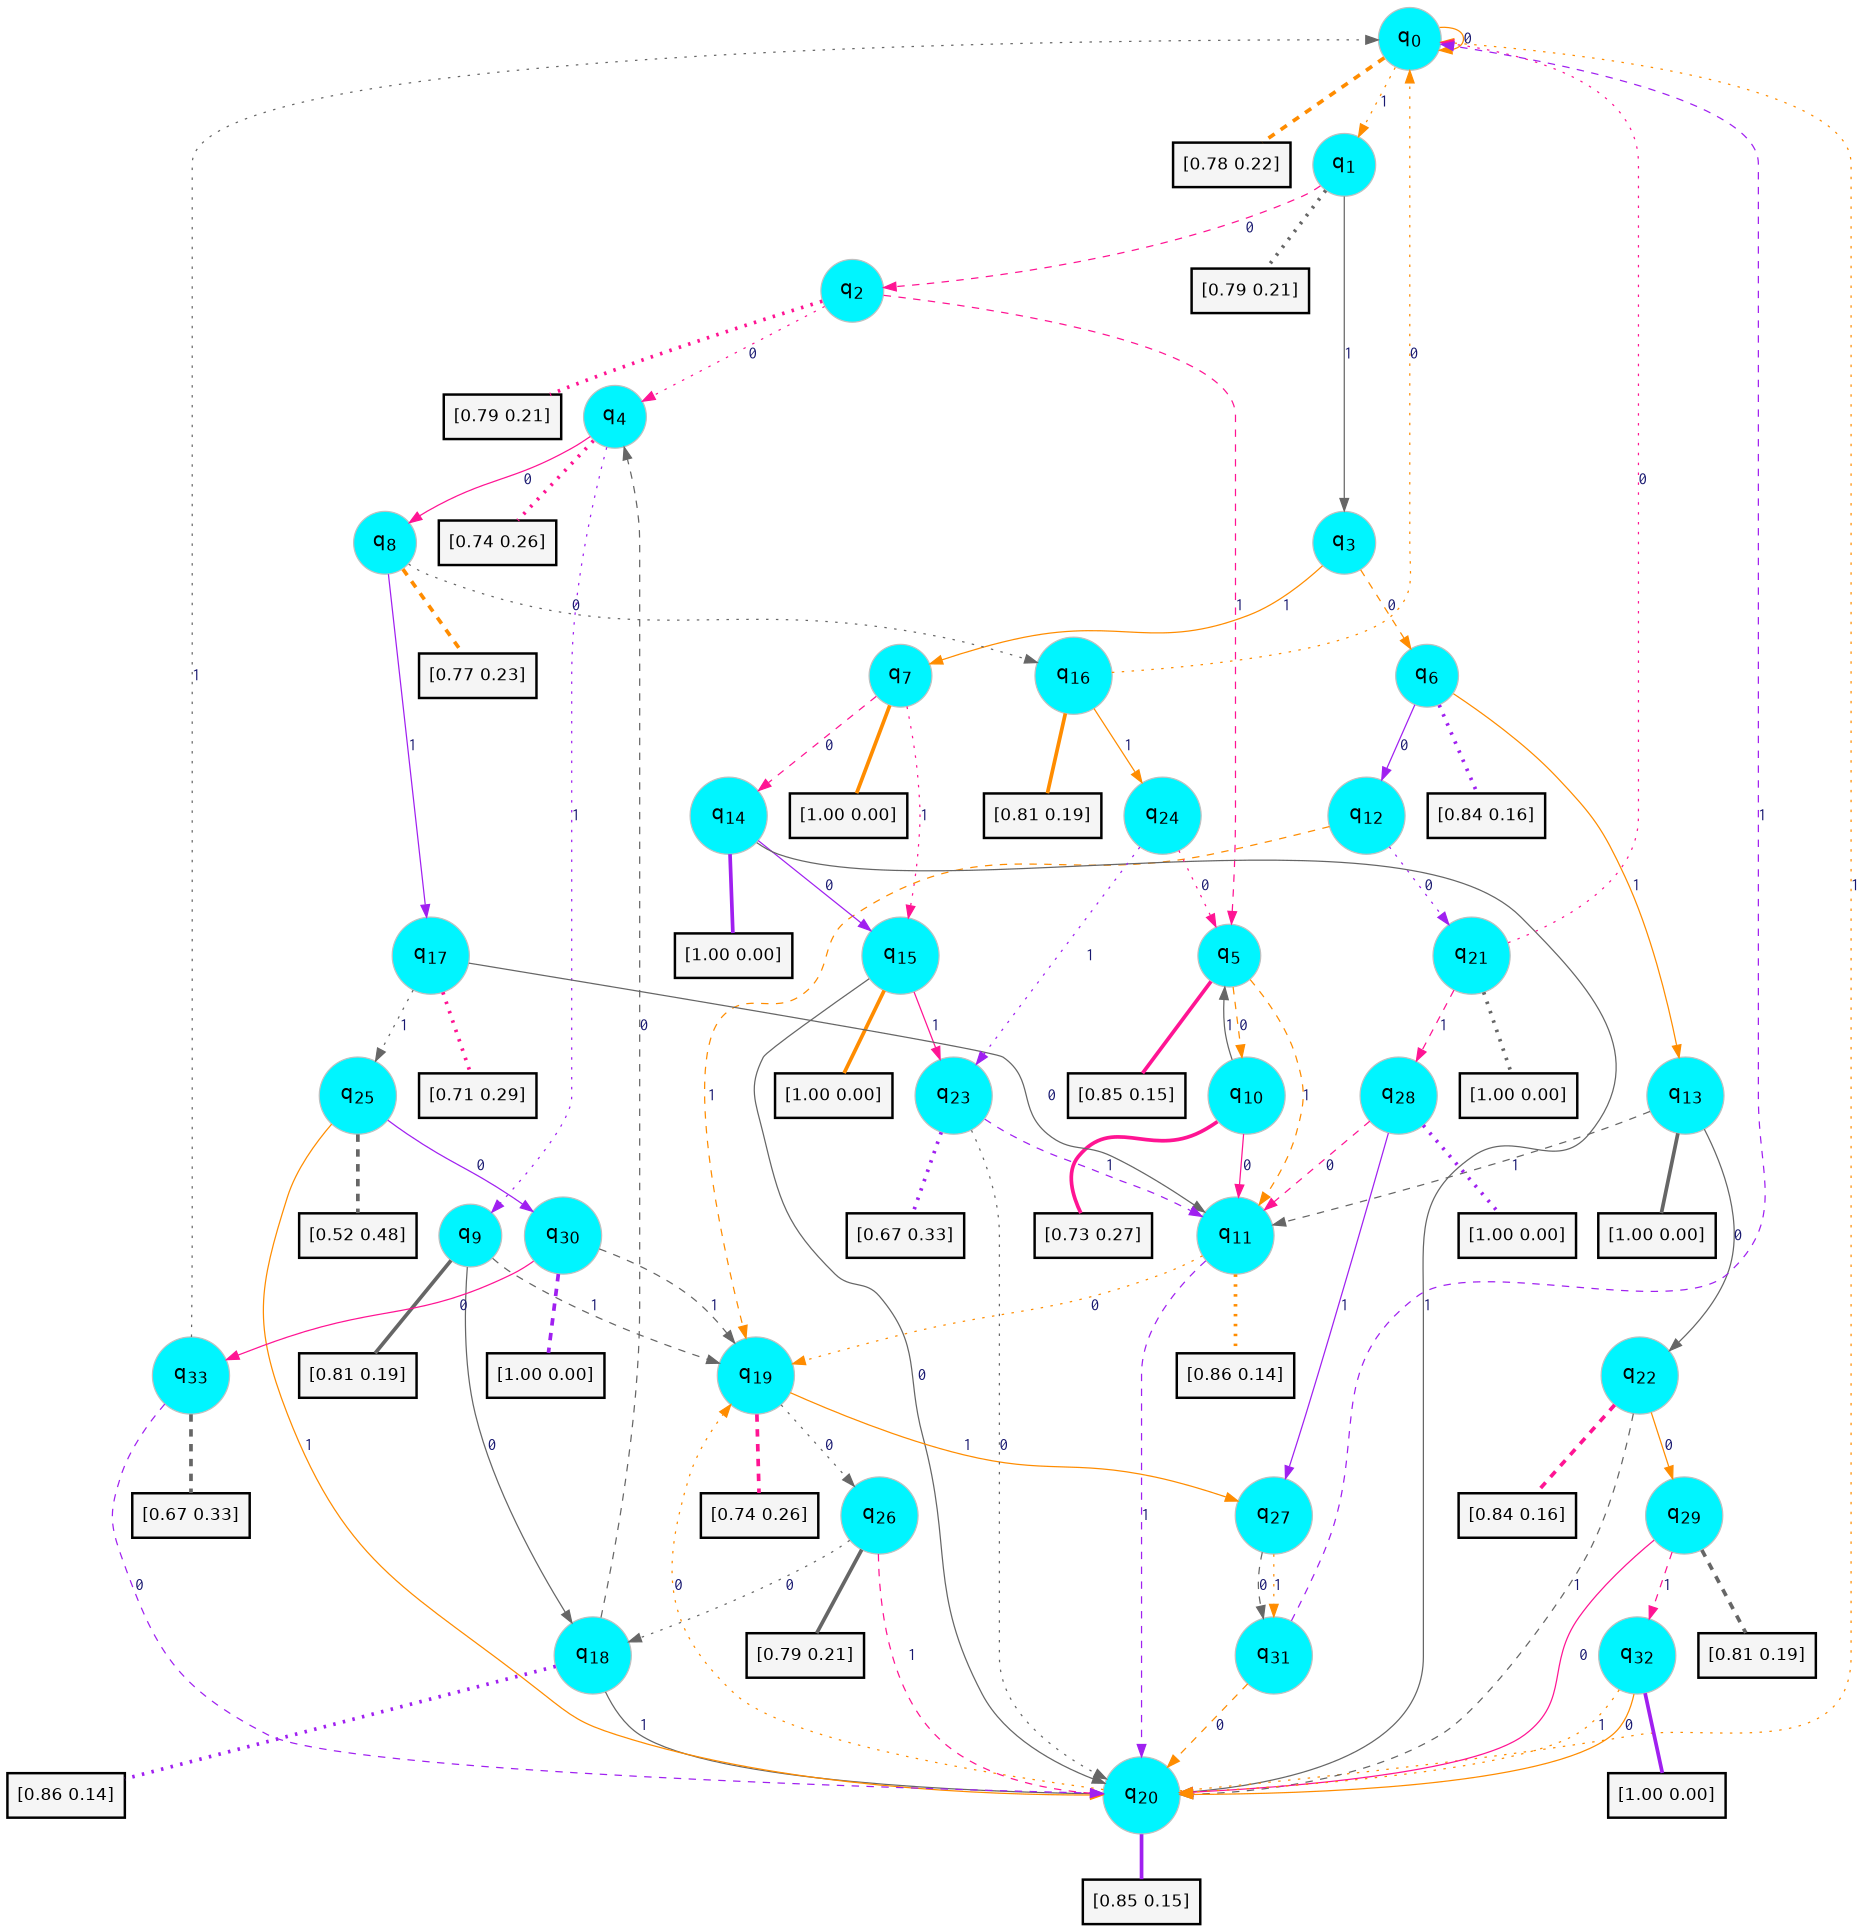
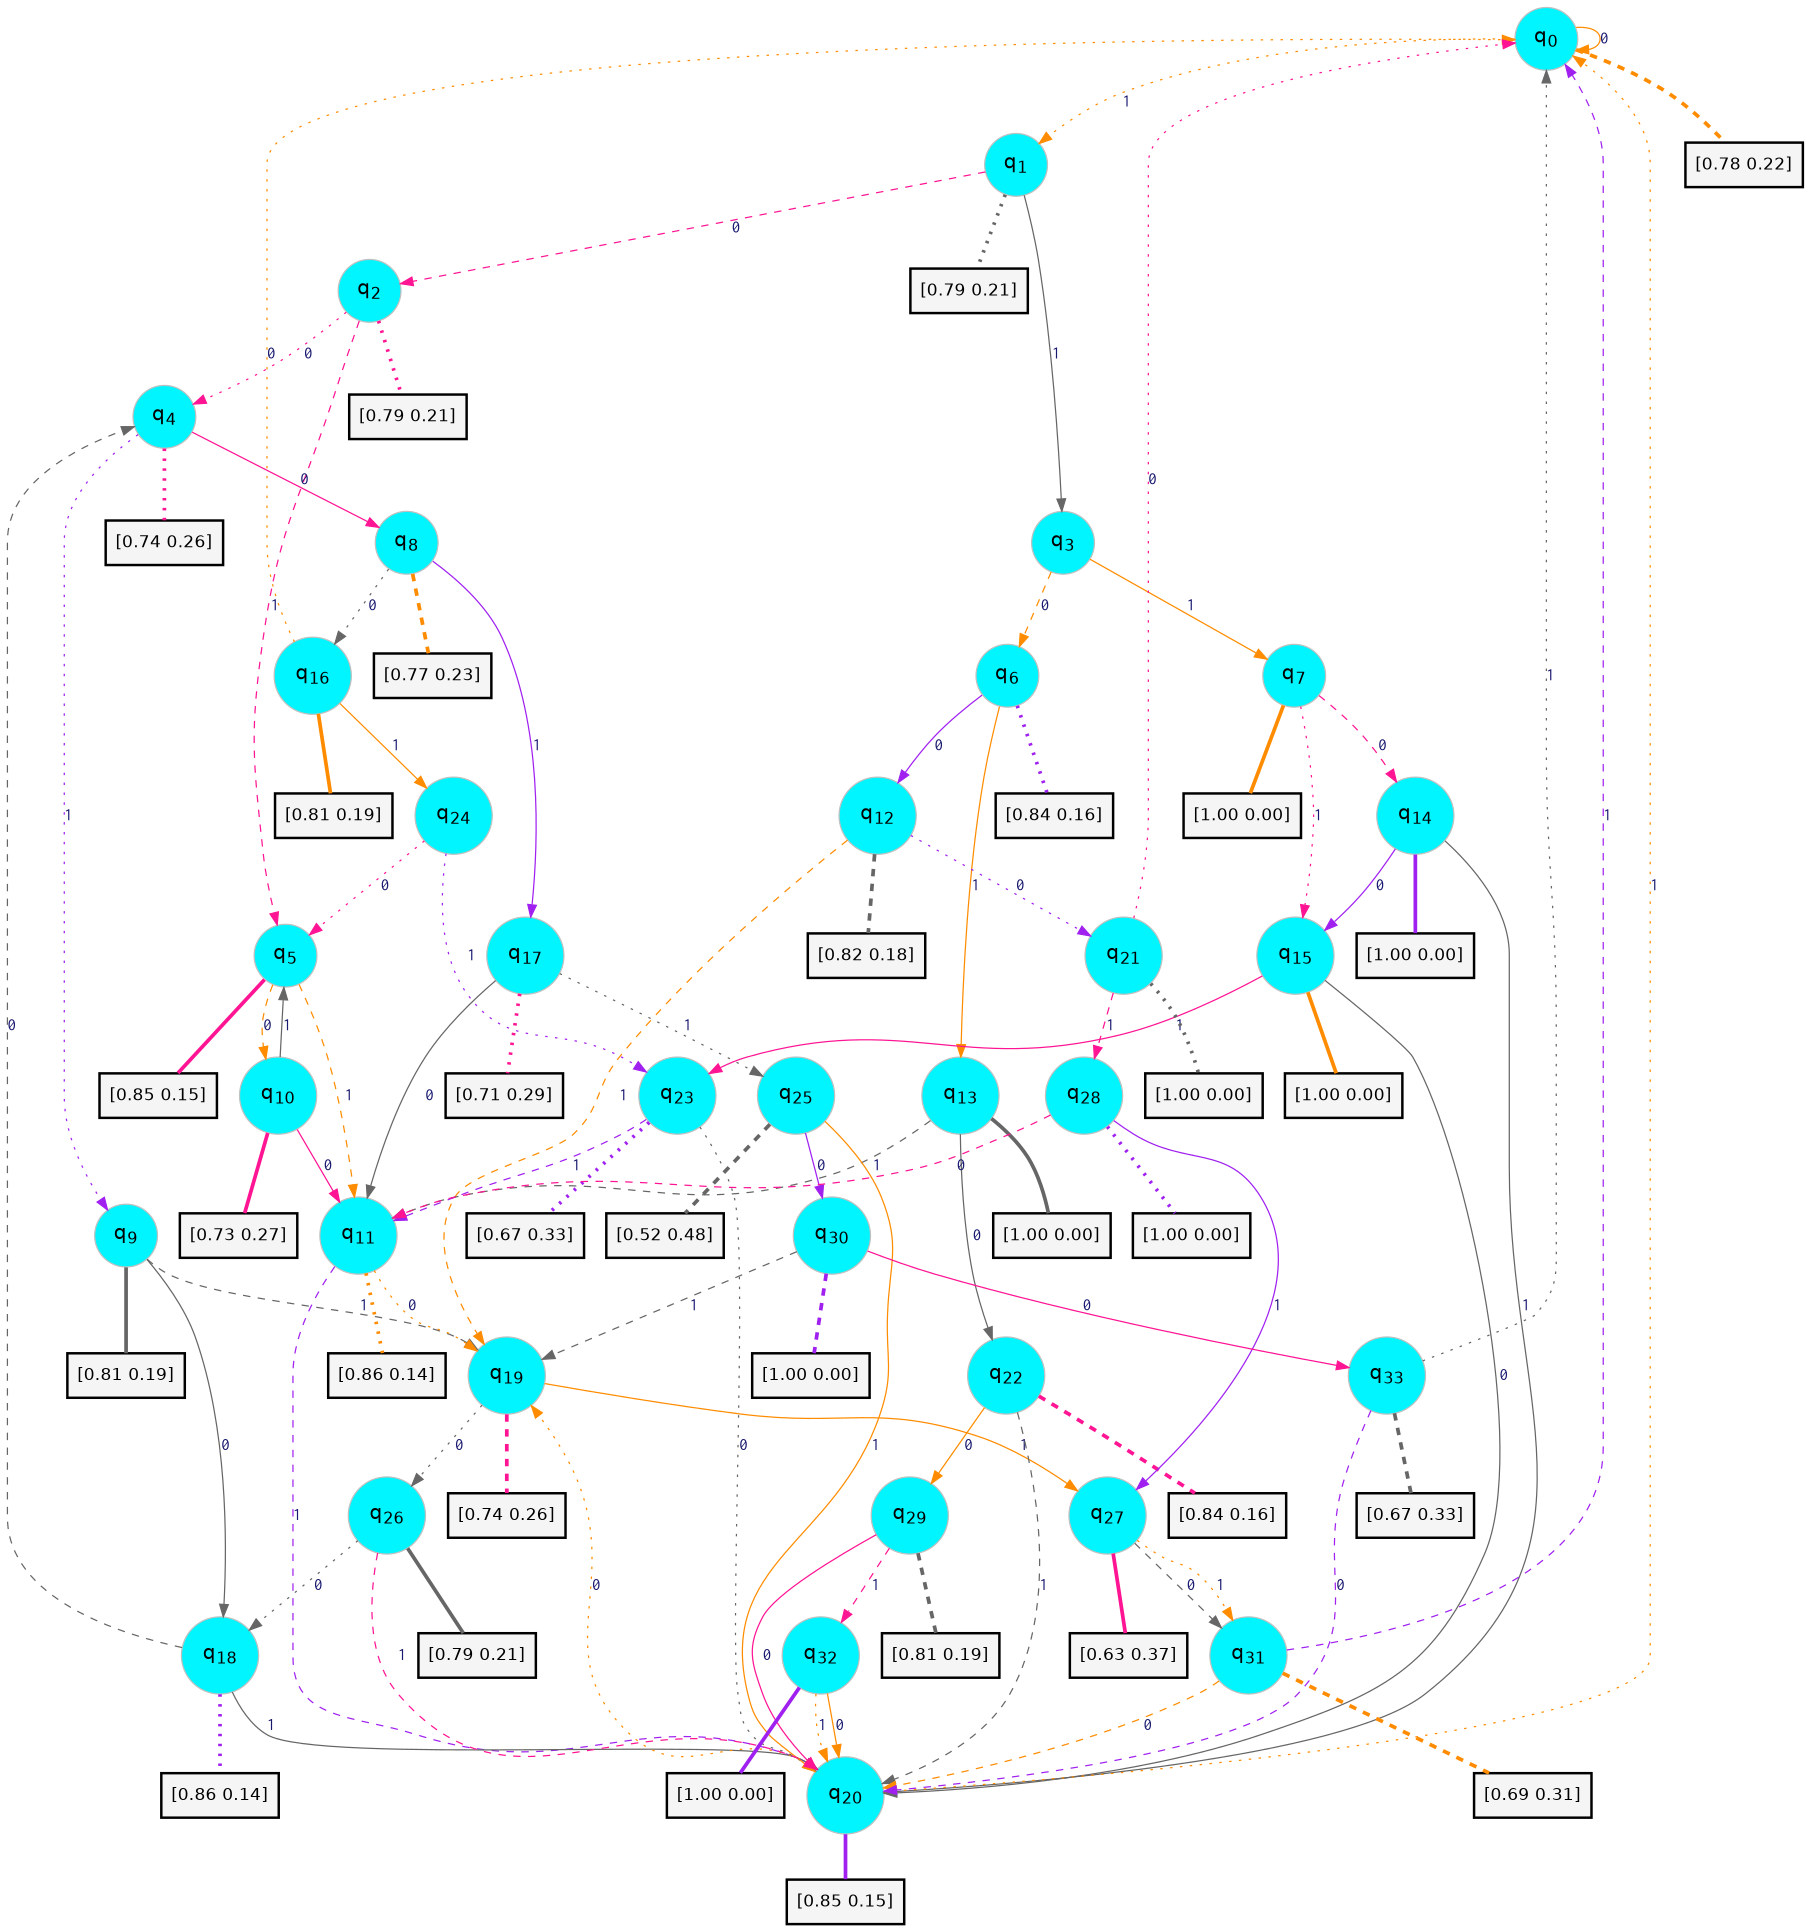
node "[0.82 0.18]": added
node "[0.63 0.37]": added
node "[0.69 0.31]": added
